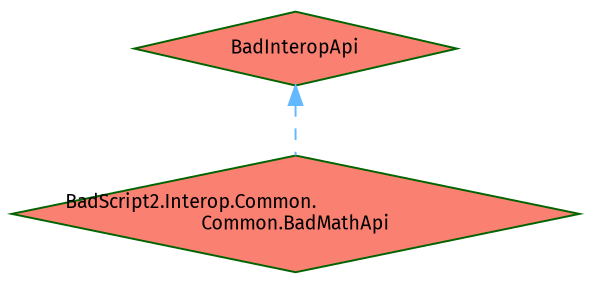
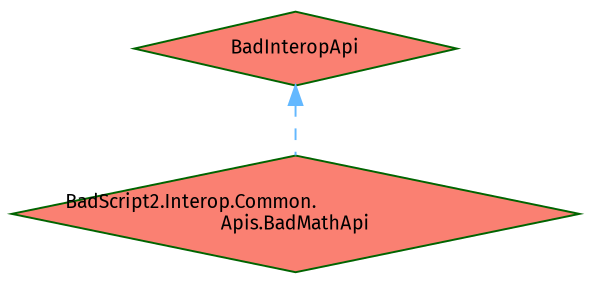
node "BadScript2.Interop.Common. Common.BadMathApi": label "BadScript2.Interop.Common. Common.BadMathApi" -> "BadScript2.Interop.Common. Apis.BadMathApi"
